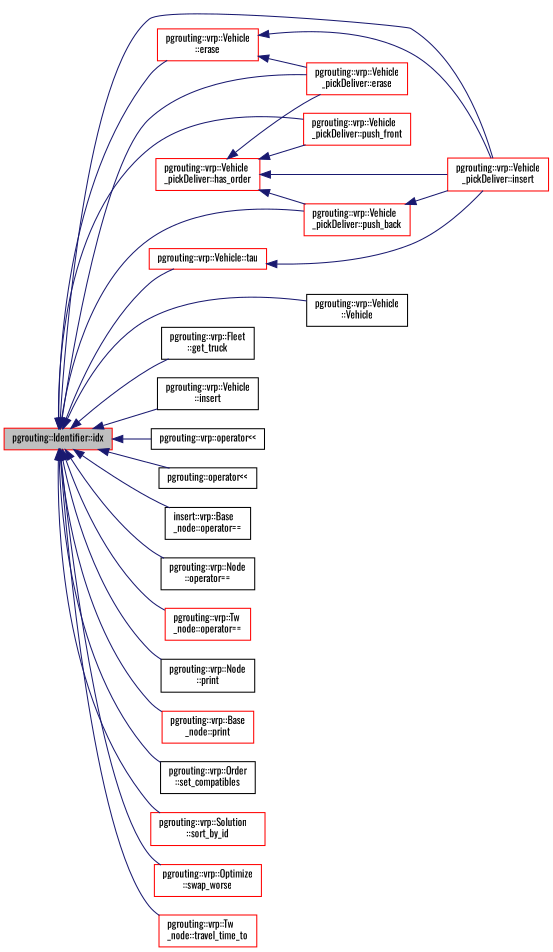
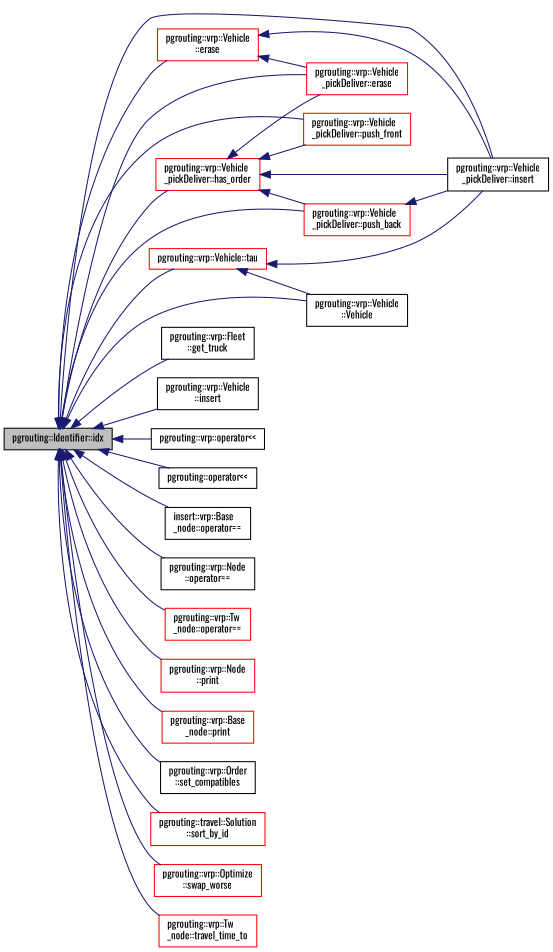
node "pgrouting::vrp::Vehicle _pickDeliver::insert": color red -> black
edge "pgrouting::vrp::Vehicle _pickDeliver::has_order" -> "pgrouting::Identifier::idx": added
edge "pgrouting::vrp::Vehicle ::Vehicle" -> "pgrouting::vrp::Vehicle::tau": added
node "pgrouting::Identifier::idx": color red -> black
node "pgrouting::vrp::Node ::print": color black -> red
node "pgrouting::vrp::Solution ::sort_by_id": label "pgrouting::vrp::Solution ::sort_by_id" -> "pgrouting::travel::Solution ::sort_by_id"
